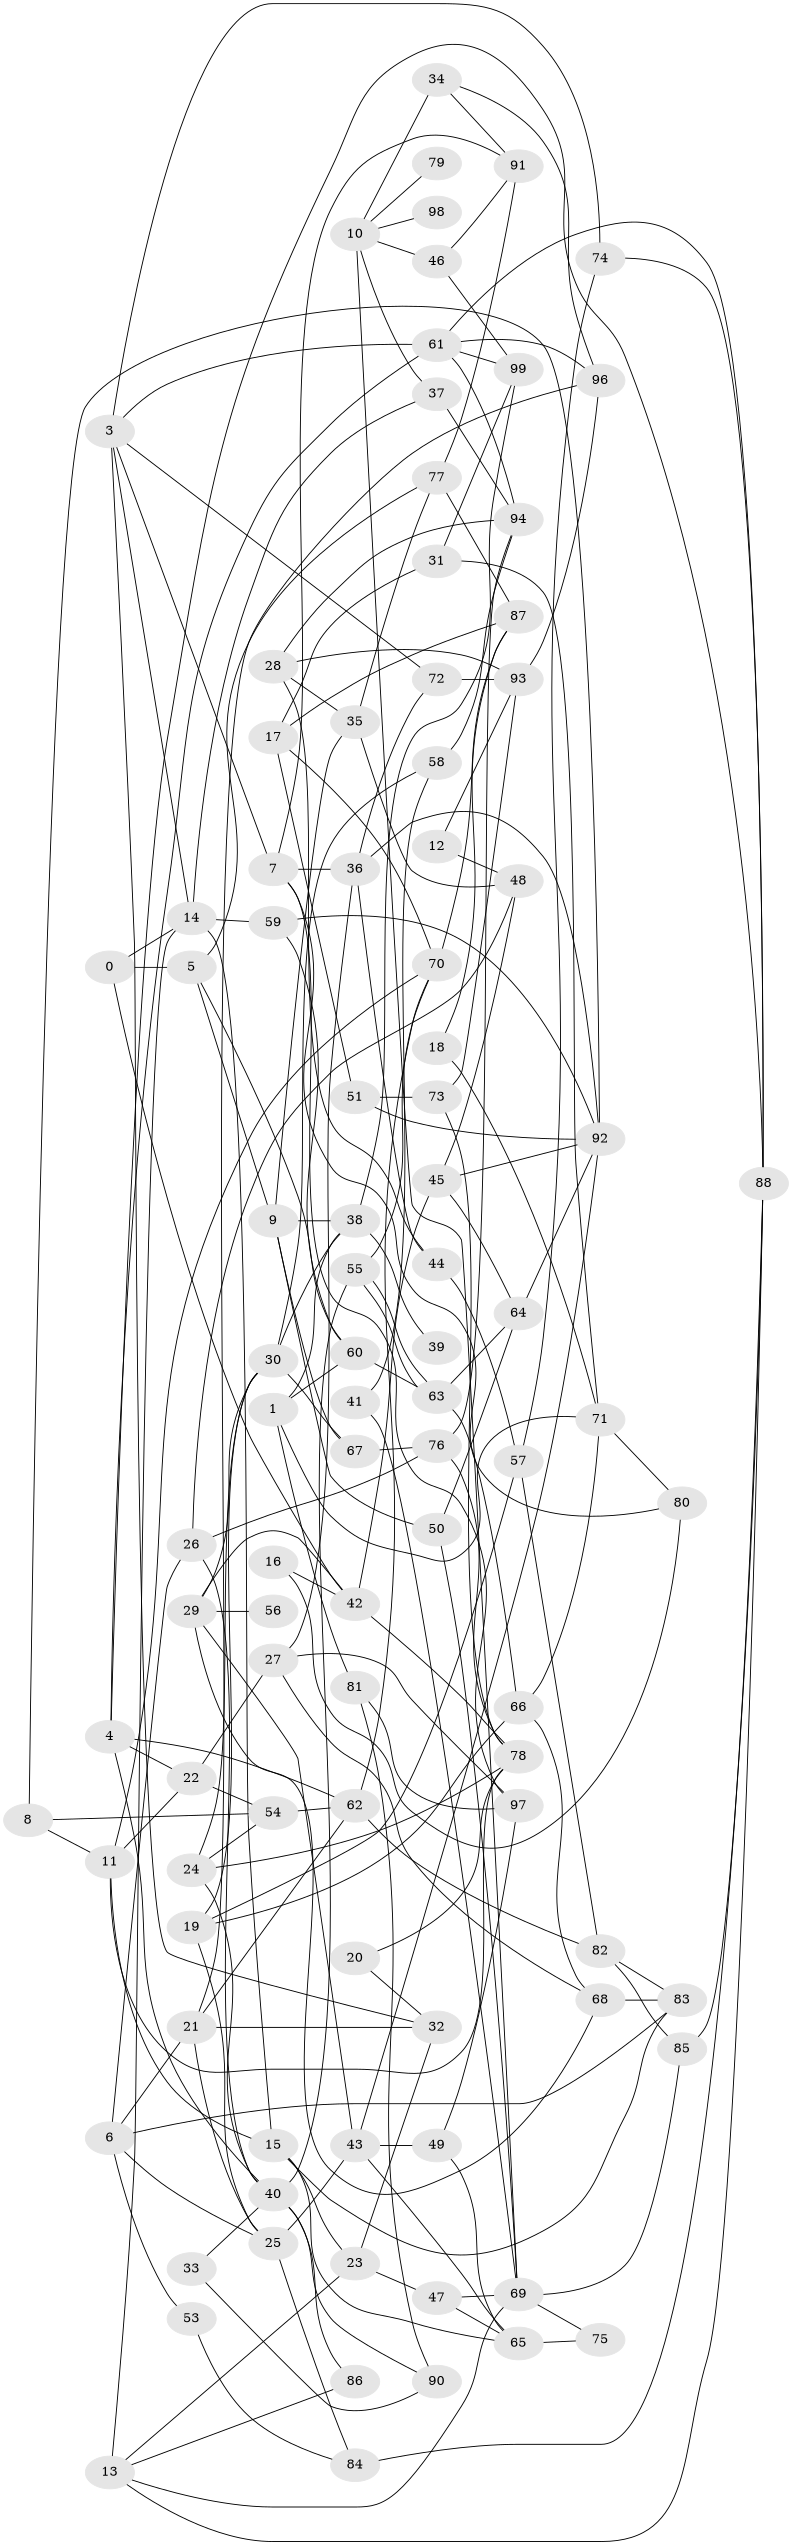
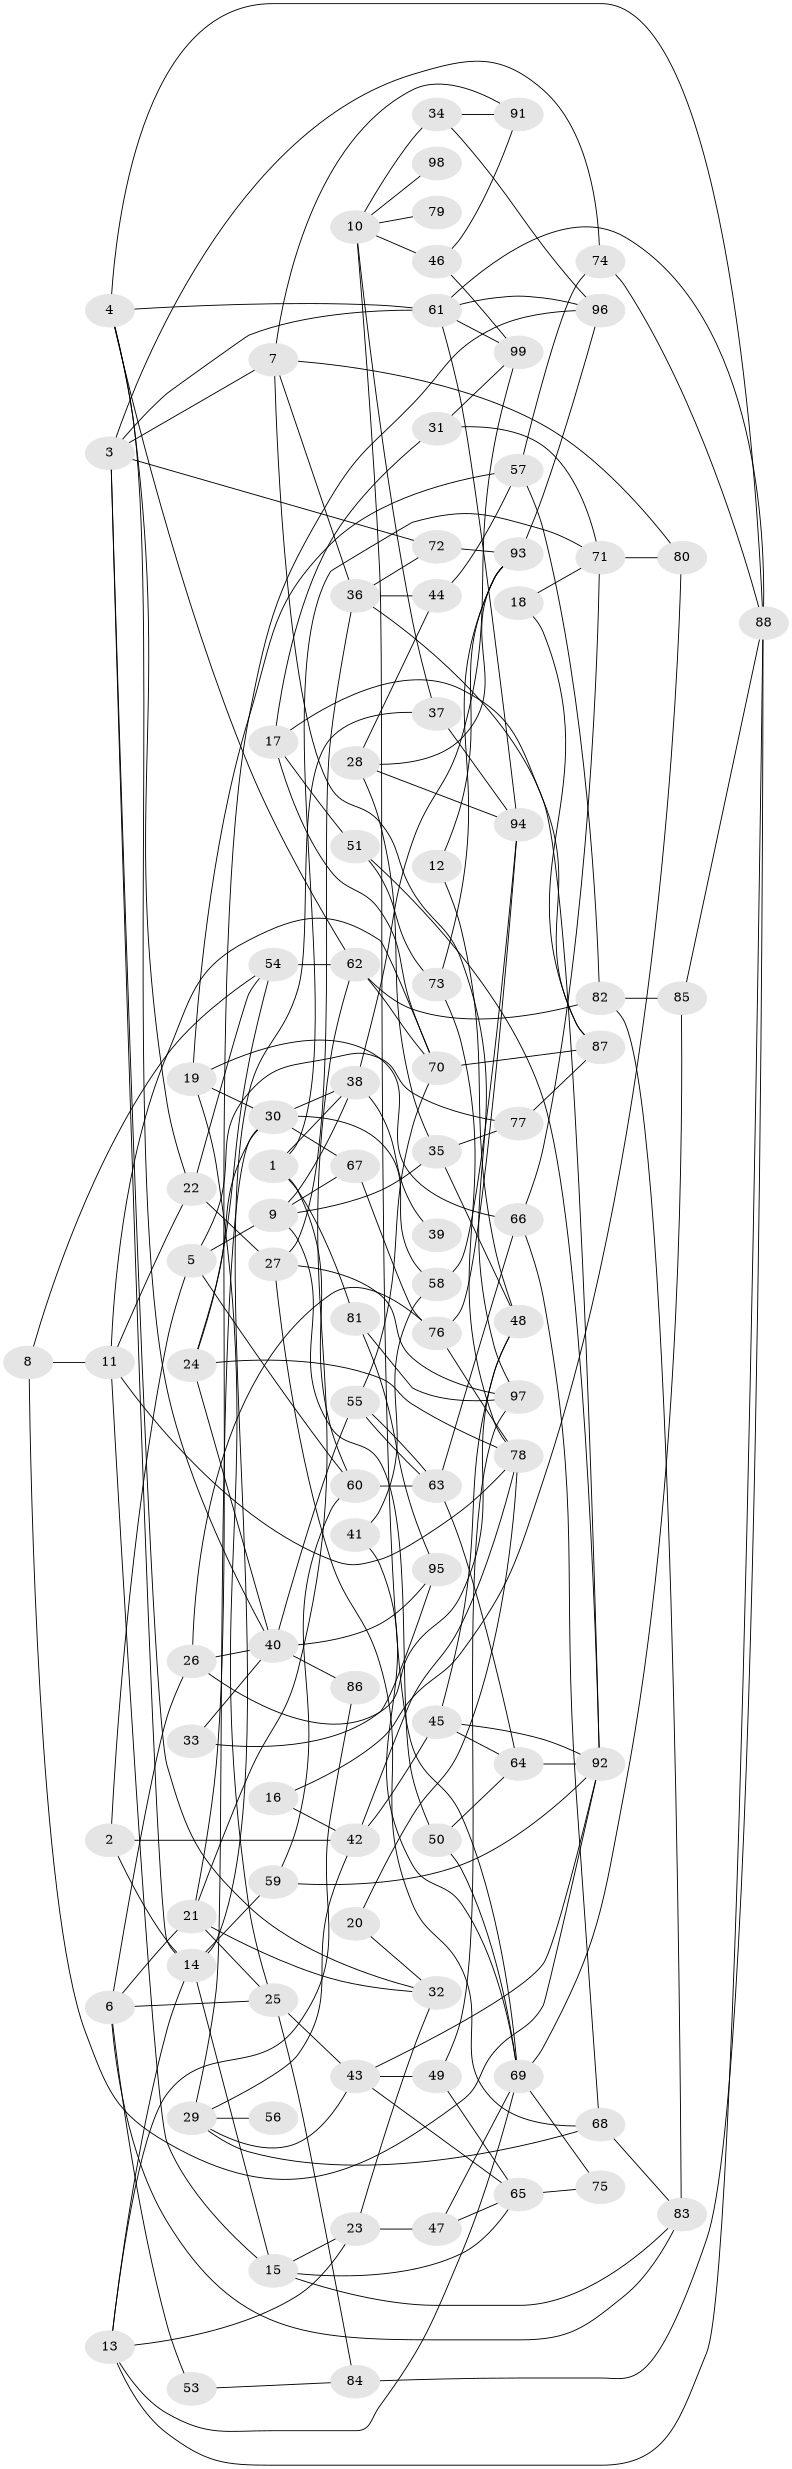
edge "91" -- "77": removed
node "0": label "0" -> "2"
node "90": label "90" -> "95"
